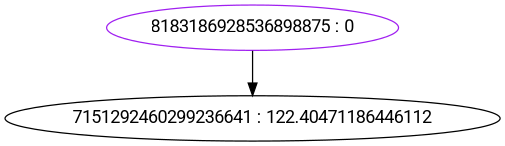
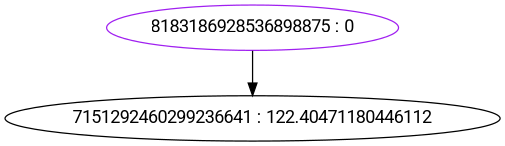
node "7151292460299236641 : 122.40471186446112": label "7151292460299236641 : 122.40471186446112" -> "7151292460299236641 : 122.40471180446112"
